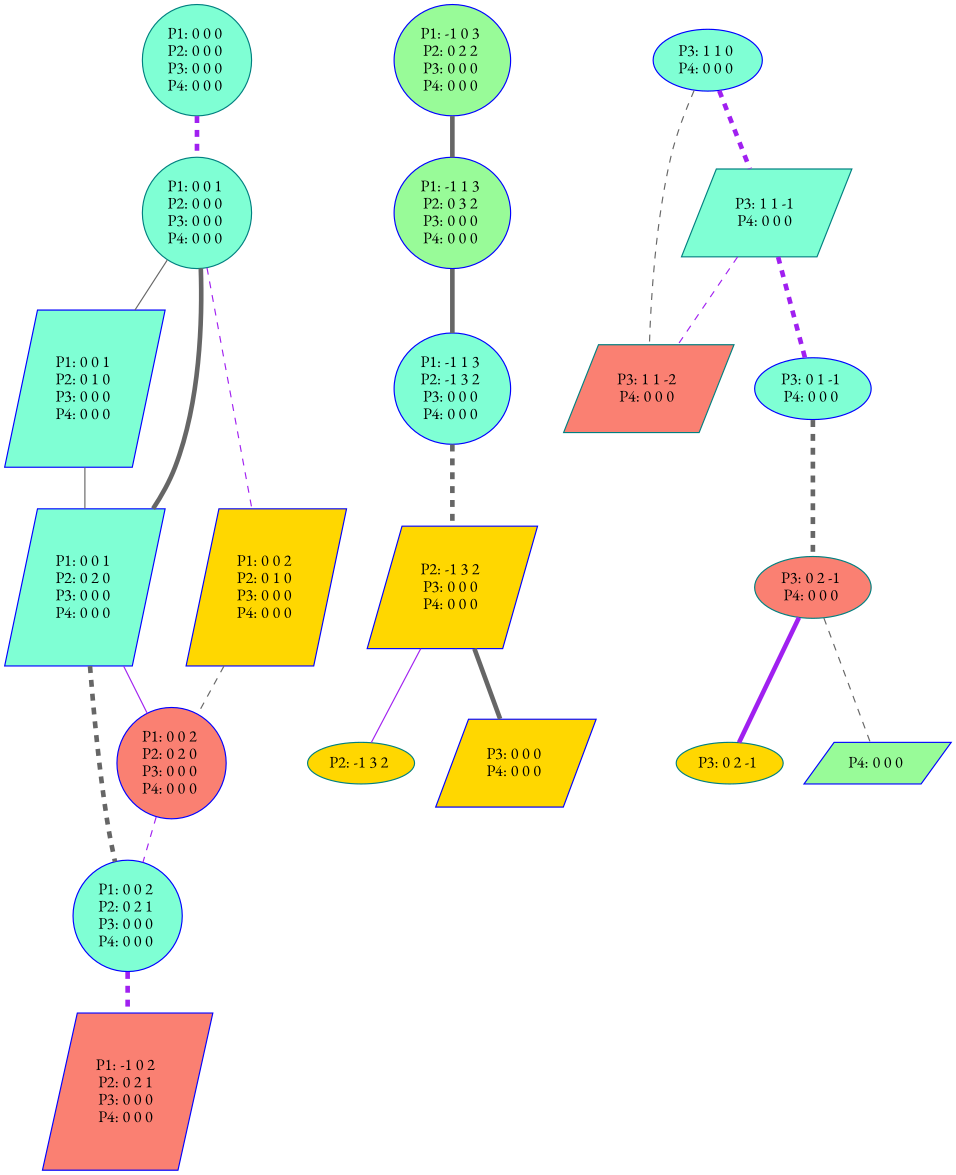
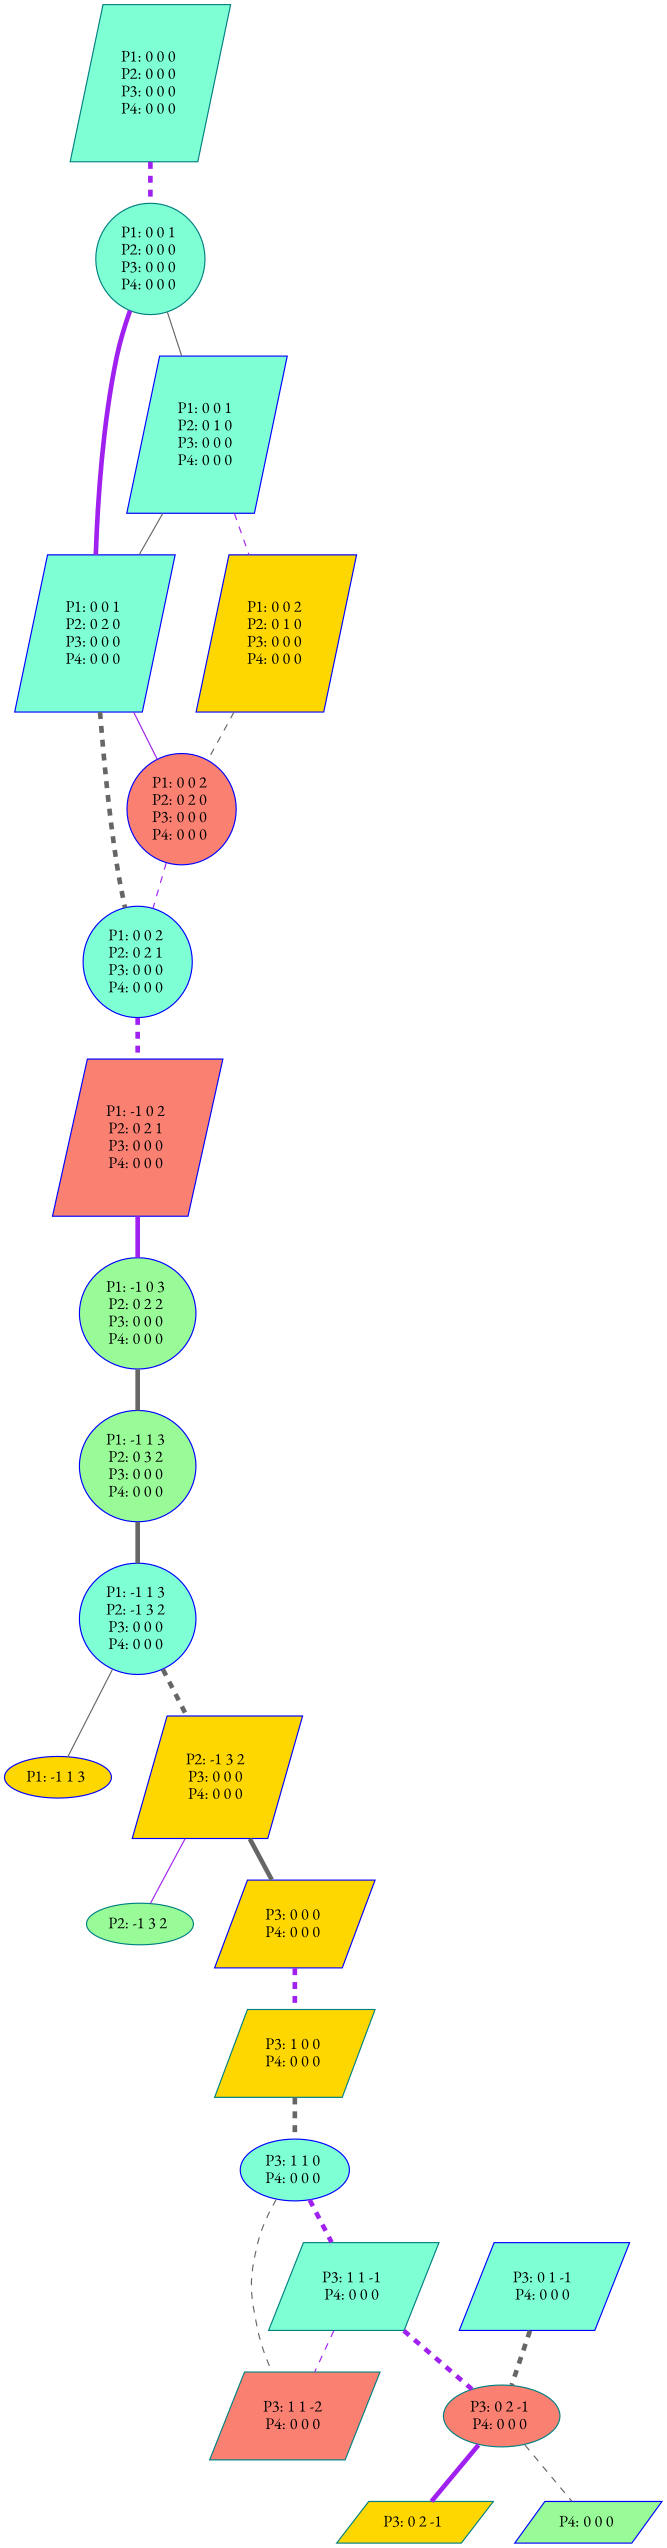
node "P1: 0 0 0 P2: 0 0 0 P3: 0 0 0 P4: 0 0 0": shape ellipse -> parallelogram
edge "P3: 1 1 -1 P4: 0 0 0" -- "P3: 0 1 -1 P4: 0 0 0": now "P3: 1 1 -1 P4: 0 0 0" -- "P3: 0 2 -1 P4: 0 0 0"
edge "P1: 0 0 1 P2: 0 0 0 P3: 0 0 0 P4: 0 0 0" -- "P1: 0 0 2 P2: 0 1 0 P3: 0 0 0 P4: 0 0 0": now "P1: 0 0 1 P2: 0 1 0 P3: 0 0 0 P4: 0 0 0" -- "P1: 0 0 2 P2: 0 1 0 P3: 0 0 0 P4: 0 0 0"
node "P3: 0 1 -1 P4: 0 0 0": shape ellipse -> parallelogram
edge "P1: 0 0 1 P2: 0 0 0 P3: 0 0 0 P4: 0 0 0" -- "P1: 0 0 1 P2: 0 2 0 P3: 0 0 0 P4: 0 0 0": color gray40 -> purple
node "P2: -1 3 2": fillcolor gold -> palegreen
node "P3: 0 2 -1": shape ellipse -> parallelogram
edge "P1: -1 0 2 P2: 0 2 1 P3: 0 0 0 P4: 0 0 0" -- "P1: -1 0 3 P2: 0 2 2 P3: 0 0 0 P4: 0 0 0": added
node "P1: -1 1 3": added
node "P3: 1 0 0 P4: 0 0 0": added
